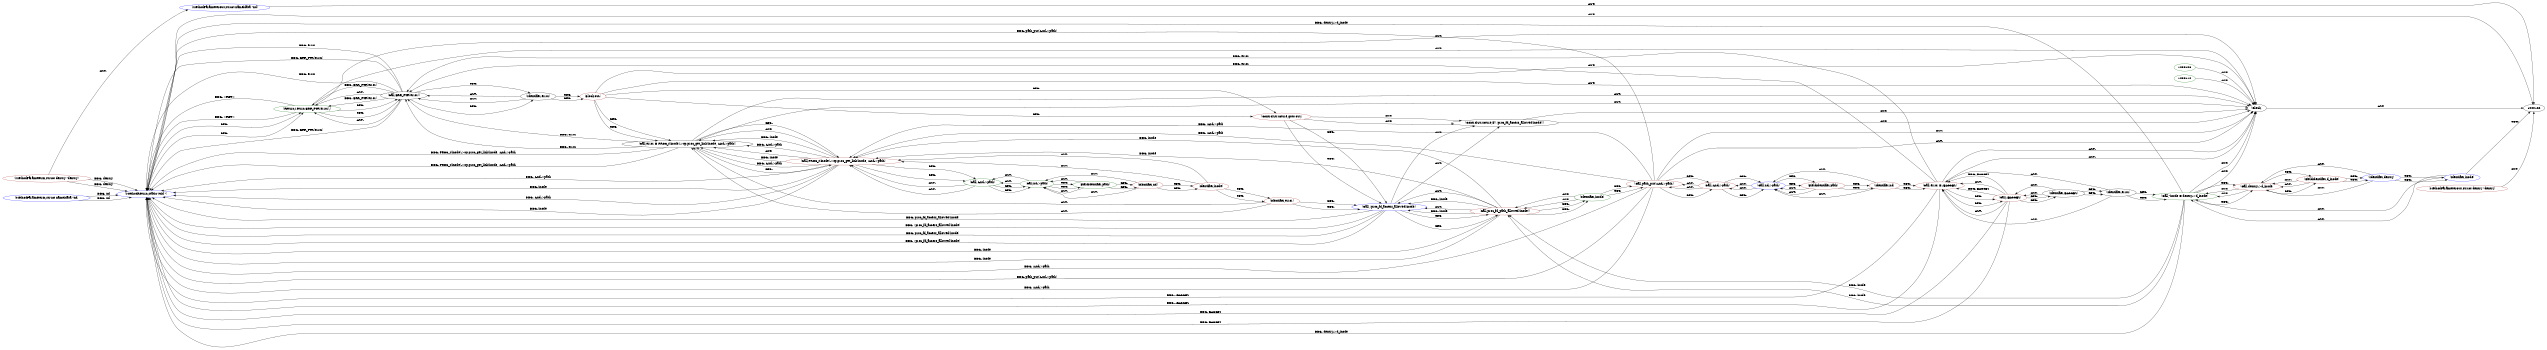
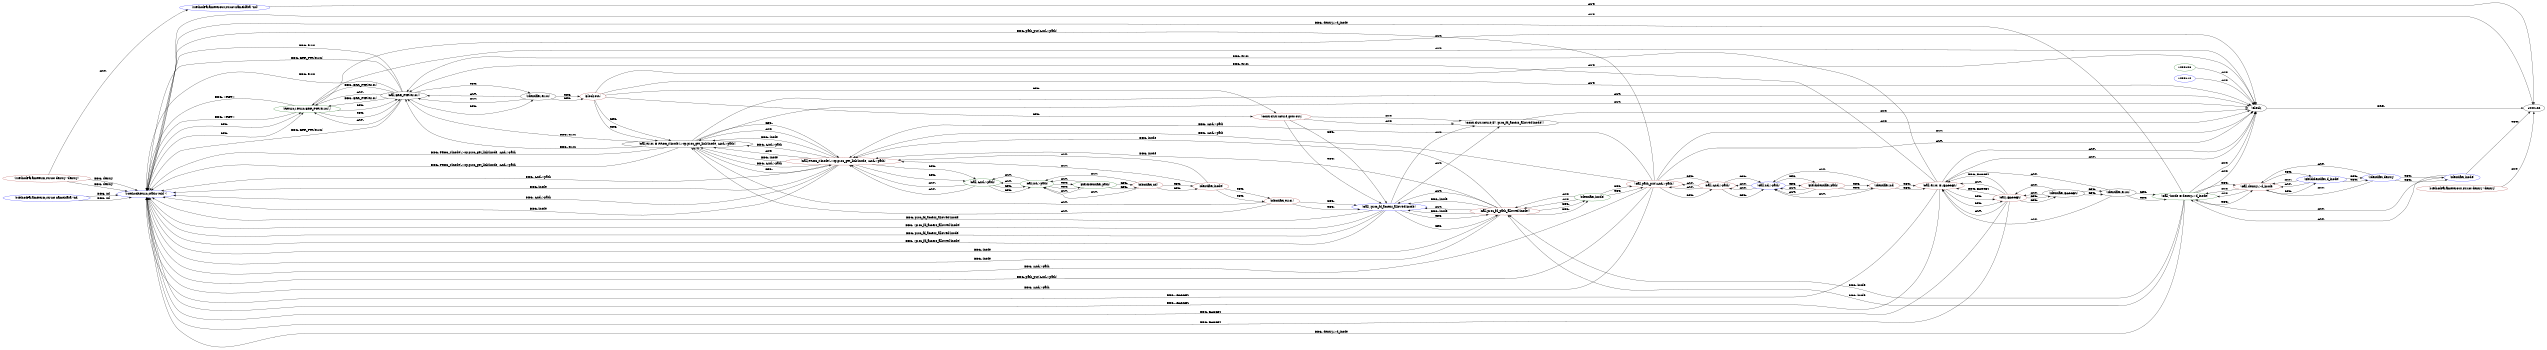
node "1000112": color darkgreen -> blue
edge "(Block,)" -> "1000102": label "AST: " -> "ERR: "
node "(FieldIdentifier,d_inode)": color brown -> blue
